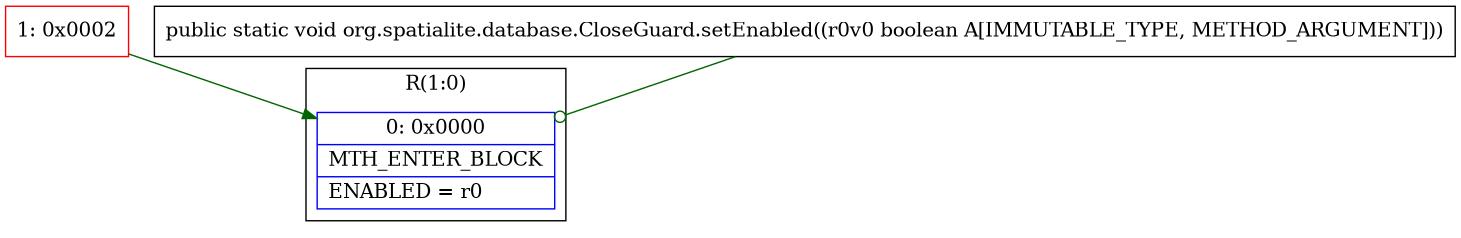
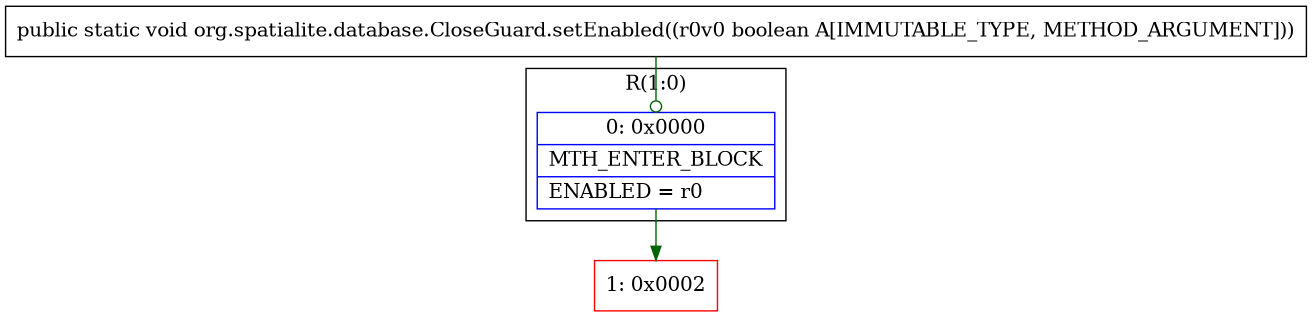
edge "1: 0x0002" -> "0: 0x0000": reversed
